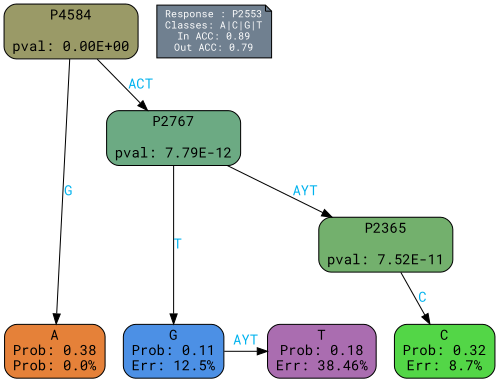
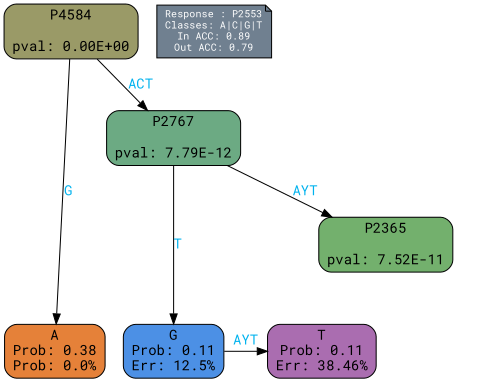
node "T Prob: 0.18 Err: 38.46%": label "T Prob: 0.18 Err: 38.46%" -> "T Prob: 0.11 Err: 38.46%"
node "C Prob: 0.32 Err: 8.7%": removed
